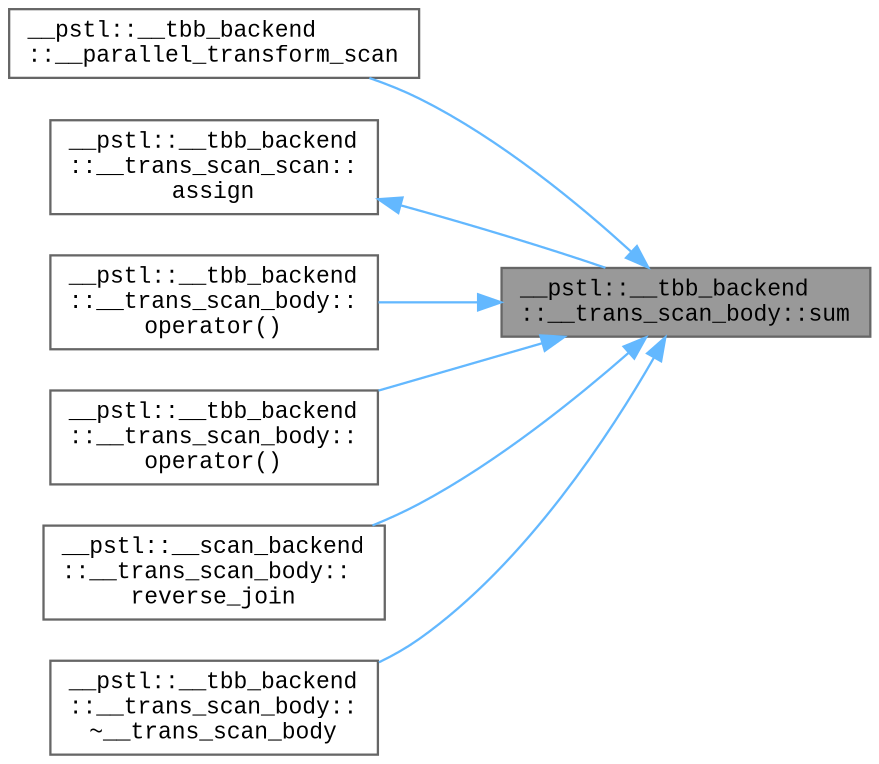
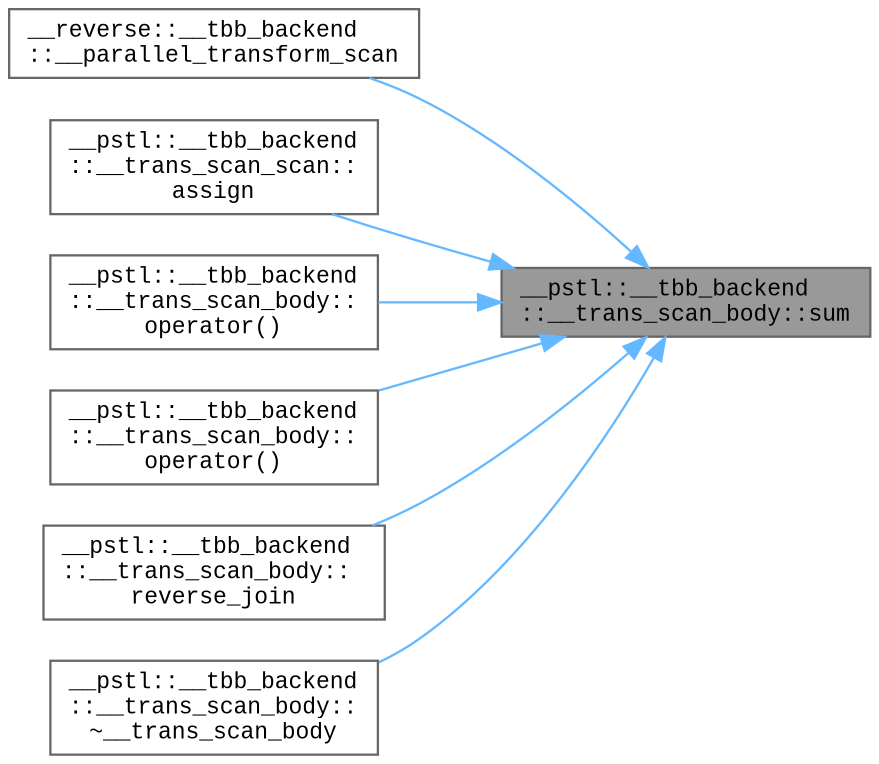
node "__pstl::__tbb_backend ::__parallel_transform_scan": label "__pstl::__tbb_backend ::__parallel_transform_scan" -> "__reverse::__tbb_backend ::__parallel_transform_scan"
edge "__pstl::__tbb_backend ::__trans_scan_body::sum" -> "__pstl::__tbb_backend ::__trans_scan_scan:: assign": reversed
node "__pstl::__scan_backend ::__trans_scan_body:: reverse_join": label "__pstl::__scan_backend ::__trans_scan_body:: reverse_join" -> "__pstl::__tbb_backend ::__trans_scan_body:: reverse_join"
